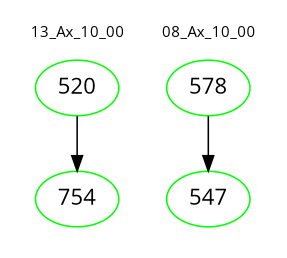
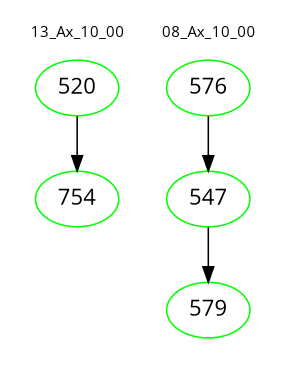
node "578": label "578" -> "576"
node "579": added
